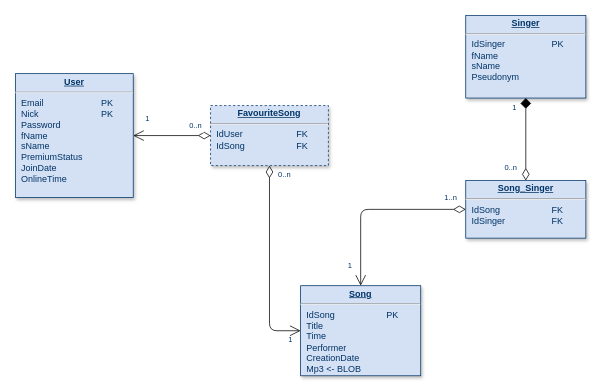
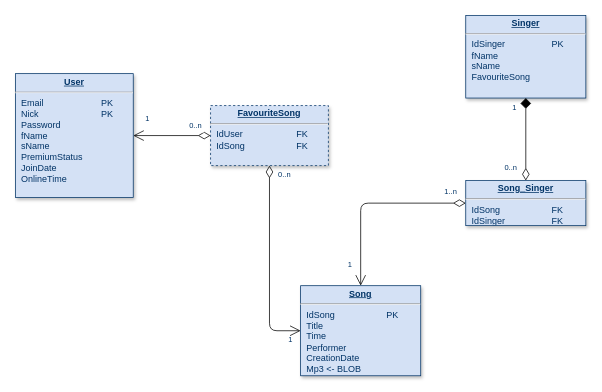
node "Singer IdSinger PK fName sName Pseudonym": label "Singer IdSinger PK fName sName Pseudonym" -> "Singer IdSinger PK fName sName FavouriteSong"
node "Song_Singer IdSong FK IdSinger FK": size 120x57 -> 120x45
